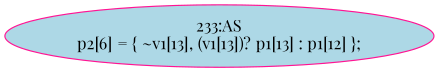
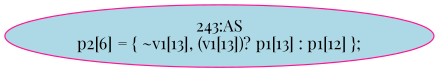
node "233:AS p2[6] = { ~v1[13], (v1[13])? p1[13] : p1[12] };": label "233:AS p2[6] = { ~v1[13], (v1[13])? p1[13] : p1[12] };" -> "243:AS p2[6] = { ~v1[13], (v1[13])? p1[13] : p1[12] };"
